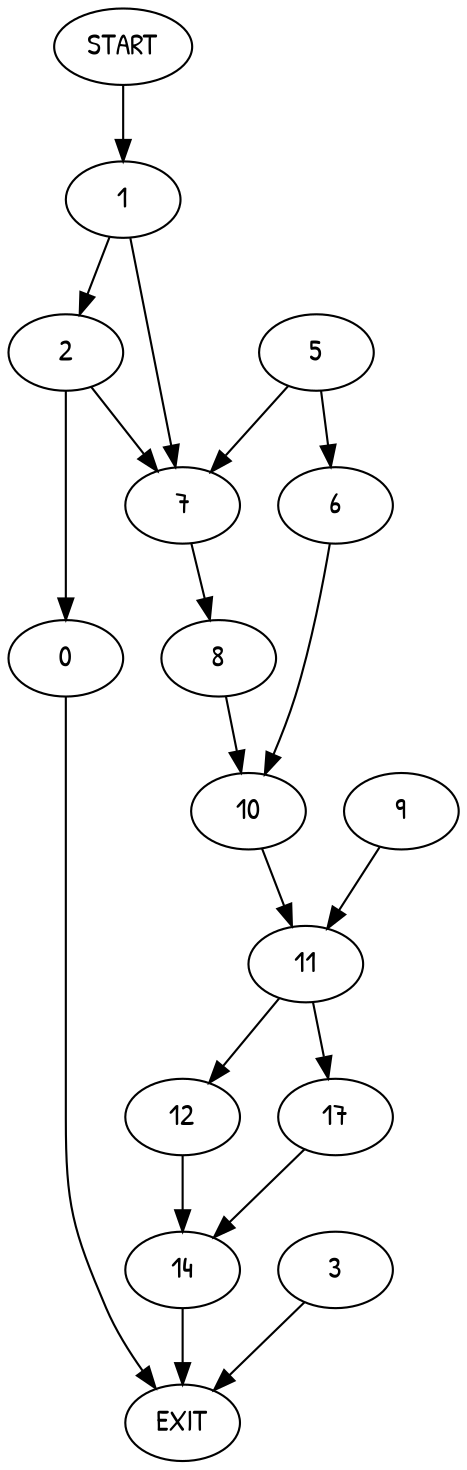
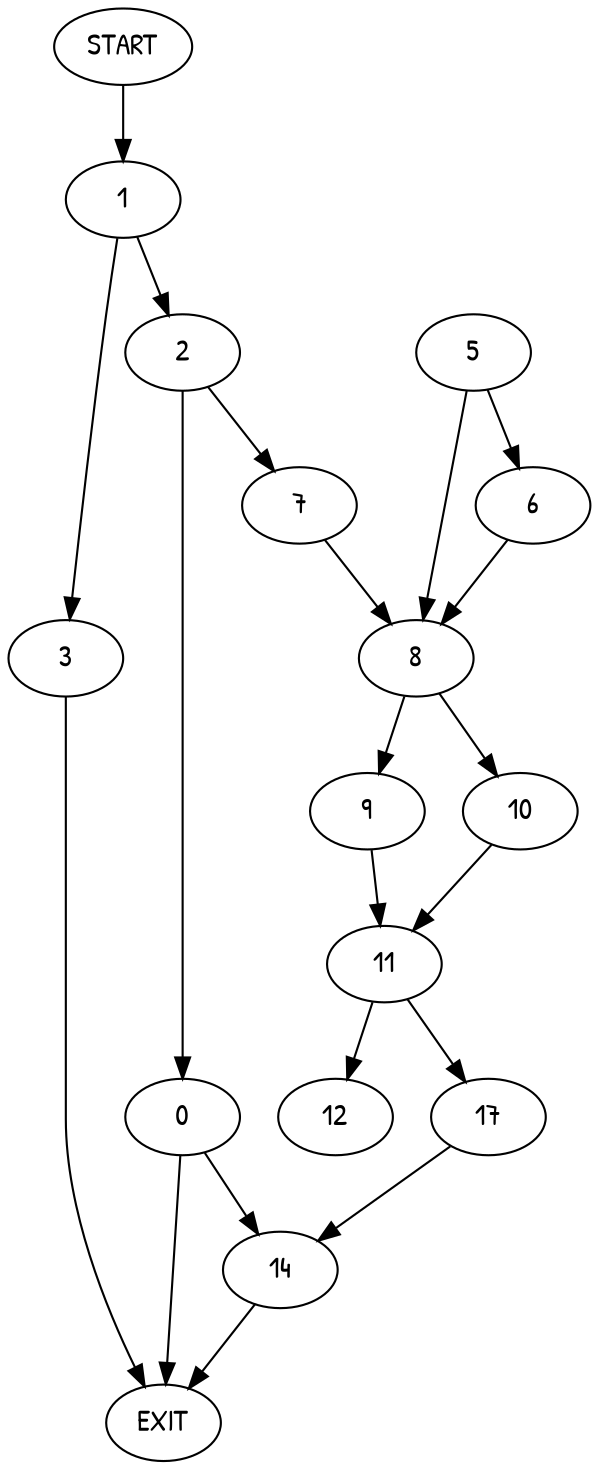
edge "1" -> "7": now "1" -> "3"
edge "5" -> "7": now "5" -> "8"
edge "6" -> "10": now "6" -> "8"
edge "8" -> "9": added
edge "12" -> "14": now "0" -> "14"
